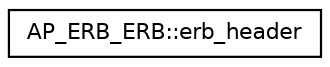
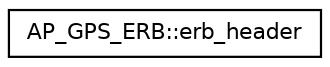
node "AP_ERB_ERB::erb_header": label "AP_ERB_ERB::erb_header" -> "AP_GPS_ERB::erb_header"
